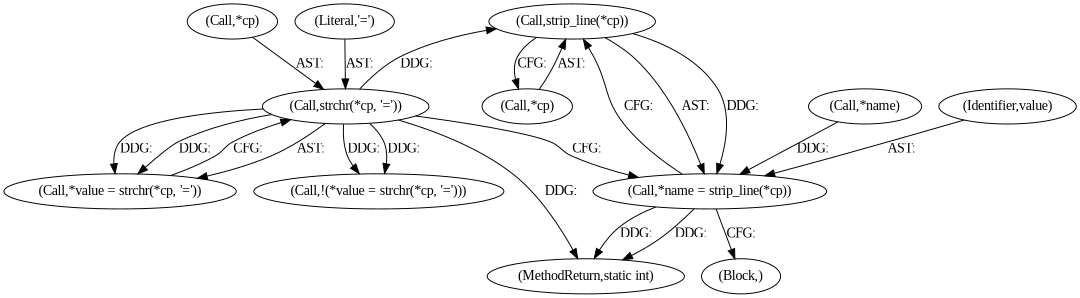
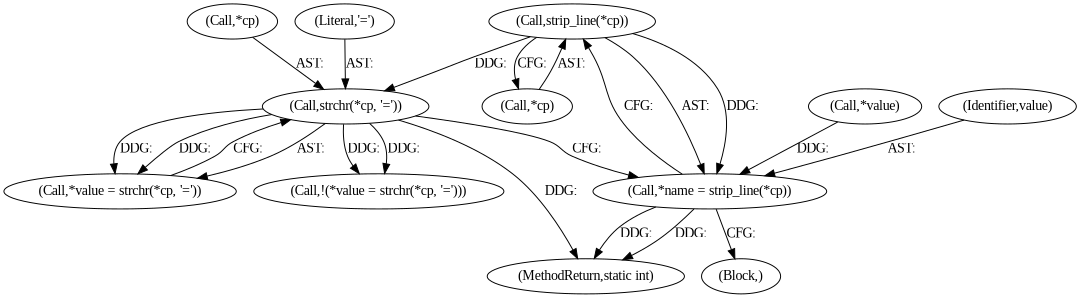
edge "(Call,strchr(*cp, '='))" -> "(Call,strip_line(*cp))": reversed
node "(Call,*name)": label "(Call,*name)" -> "(Call,*value)"
